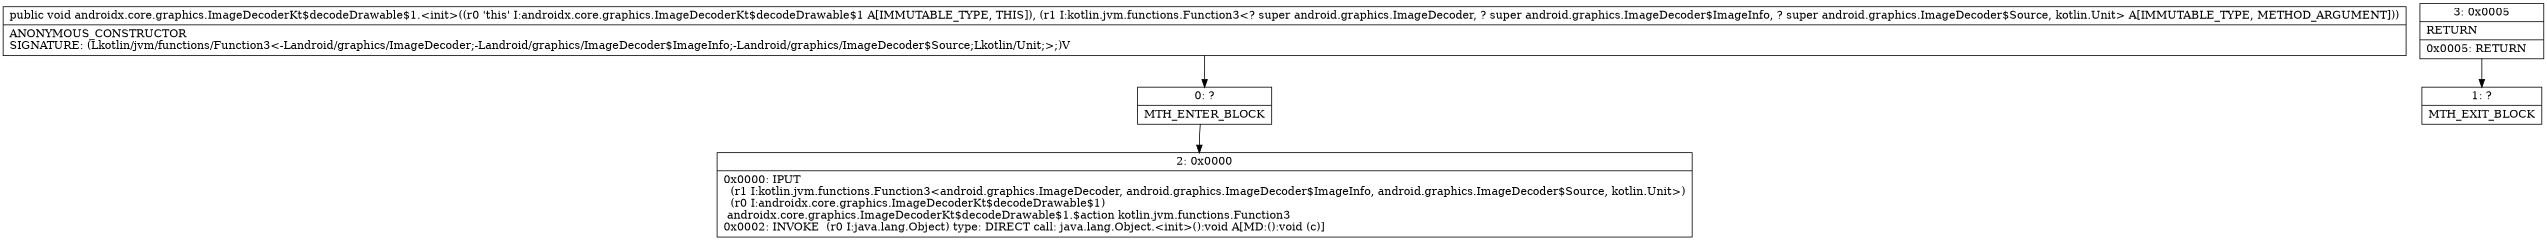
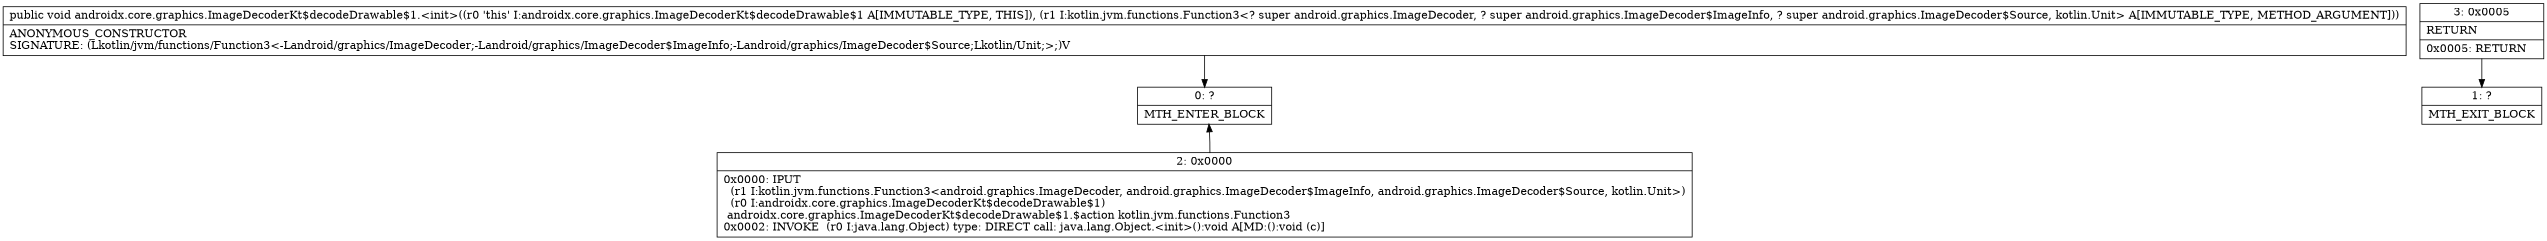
edge "0: ?" -> "2: 0x0000": reversed
